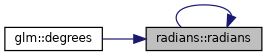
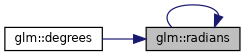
node "radians::radians": label "radians::radians" -> "glm::radians"
